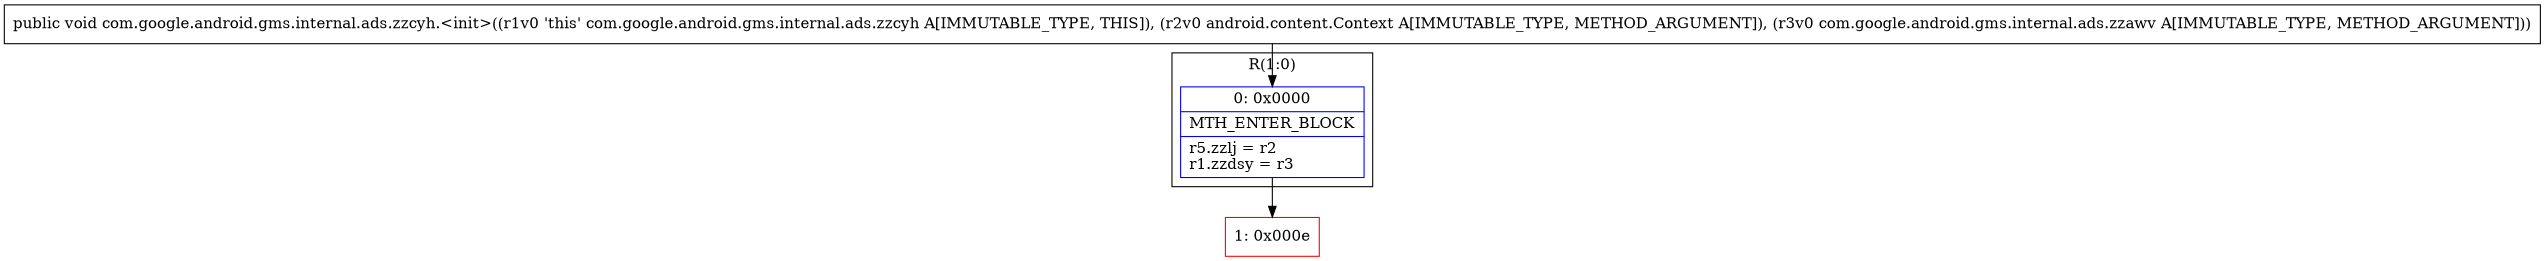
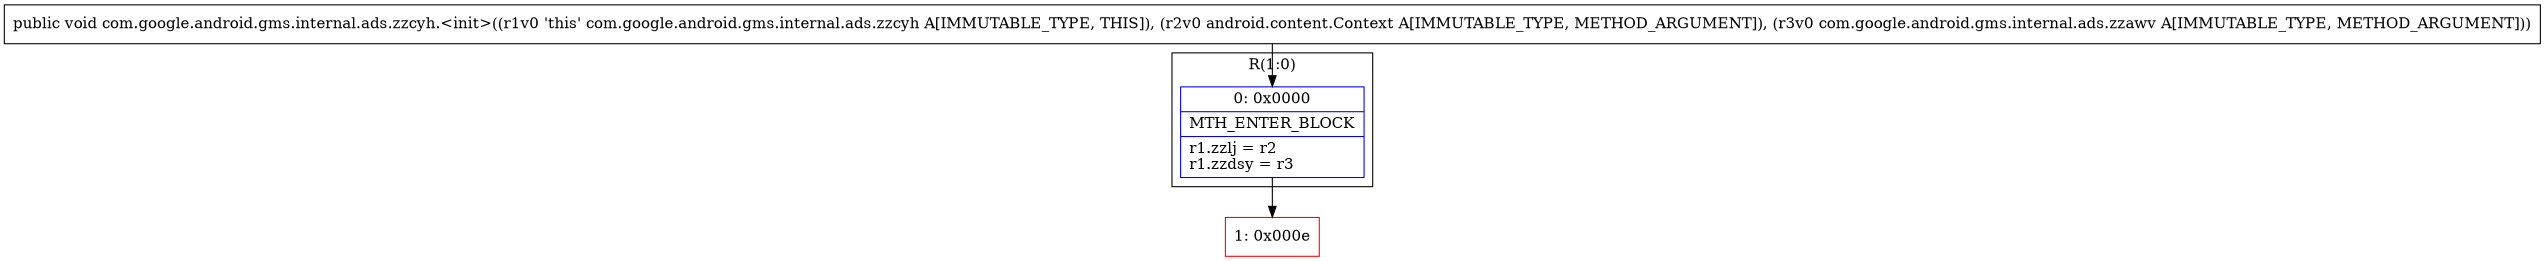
node "0: 0x0000": text "r5.zzlj = r2" -> "r1.zzlj = r2"
